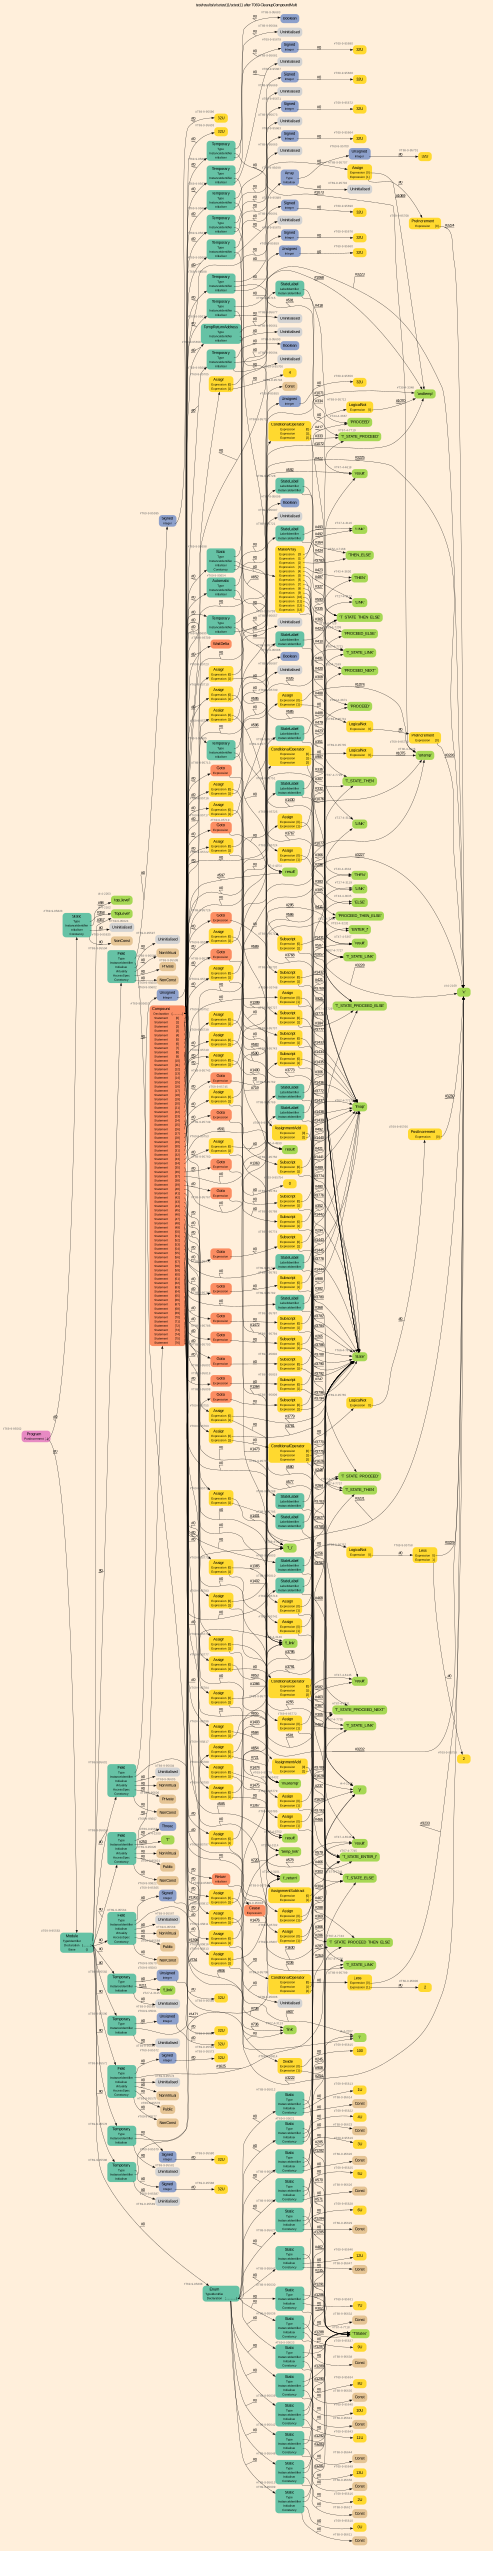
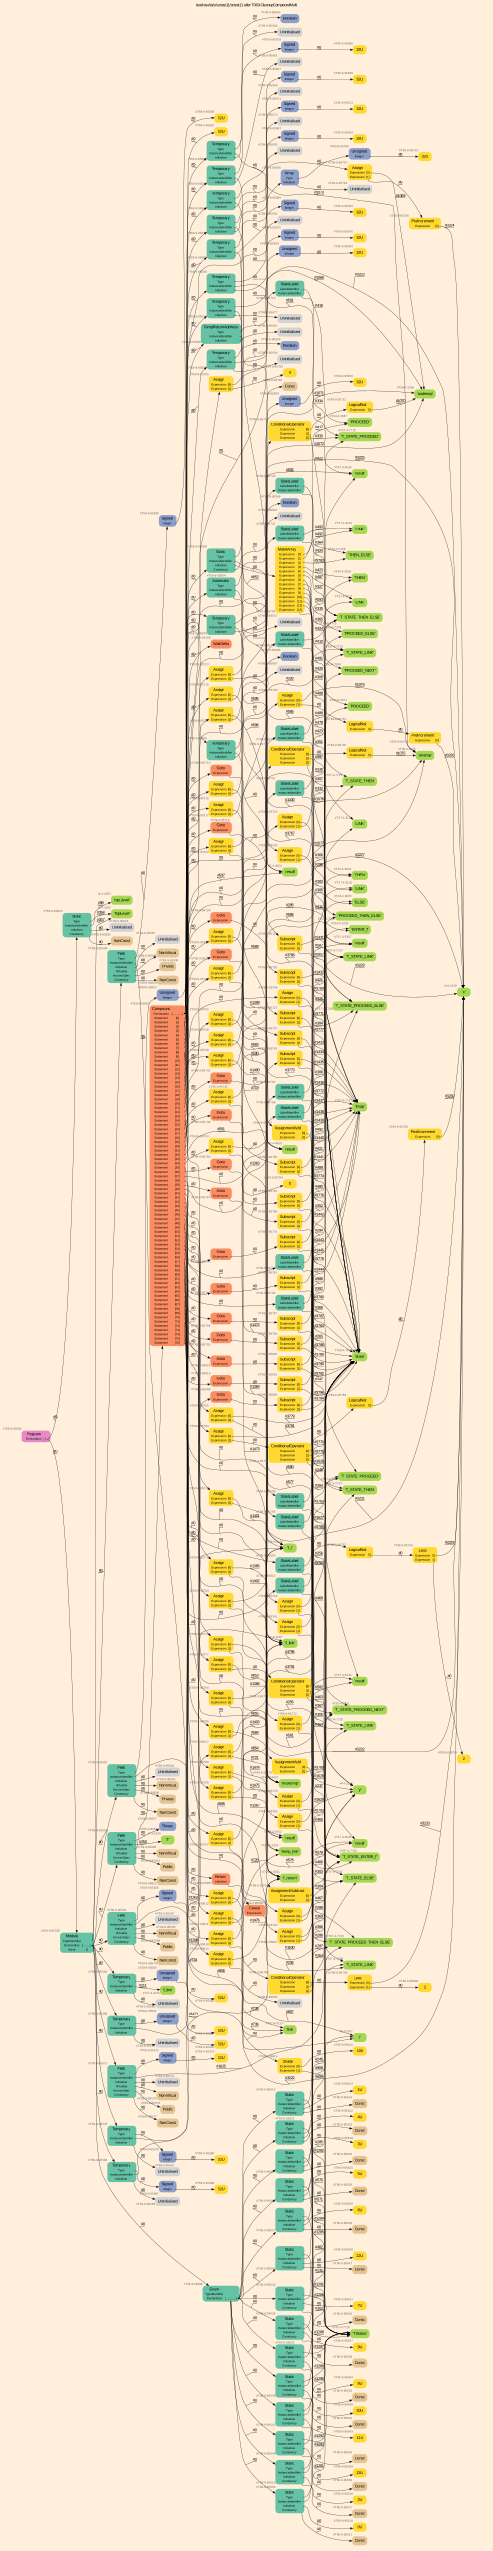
node "Program": text "PostIncrement" -> "Declaration"
